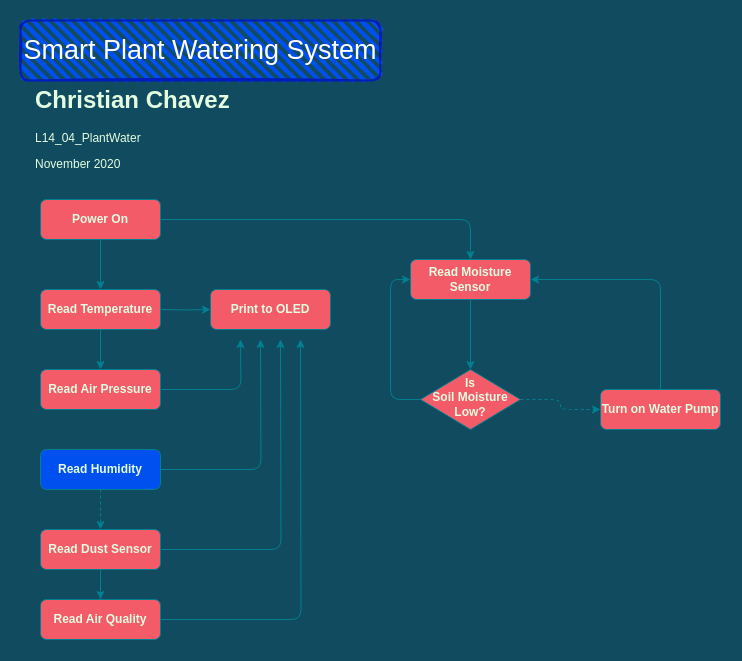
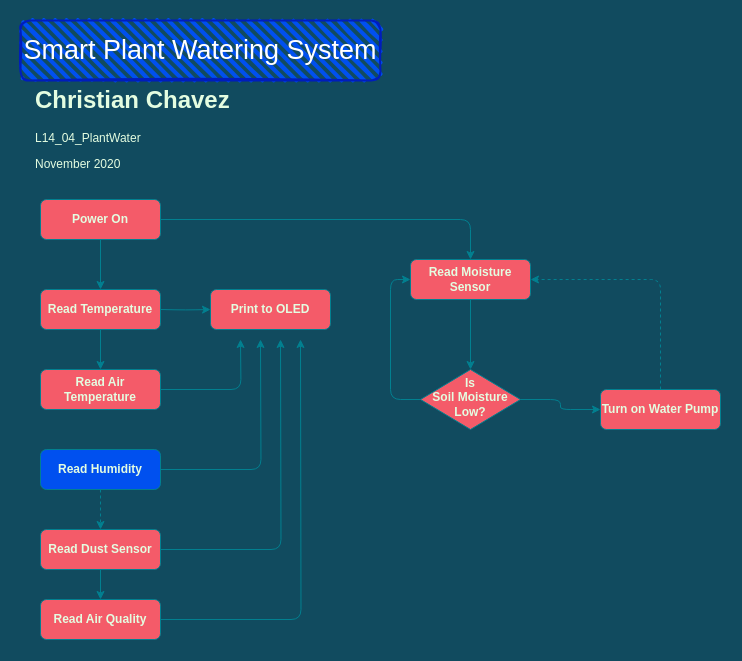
edge "Turn on Water Pump" -> "Read Moisture Sensor": style solid -> dashed
node "Read Air Pressure": label "Read Air Pressure" -> "Read Air Temperature"
edge "Is Soil MoistureLow?" -> "Turn on Water Pump": style dashed -> solid
